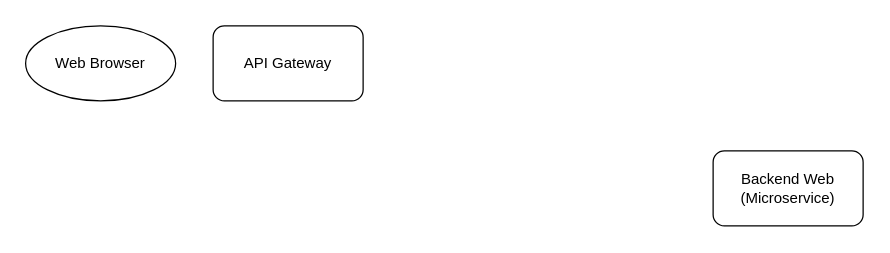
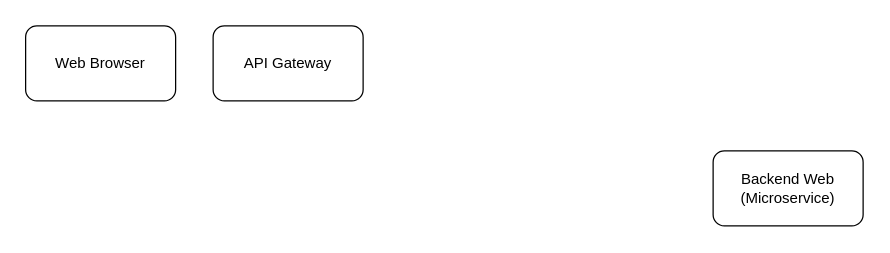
node "Web Browser": shape ellipse -> rounded rectangle
